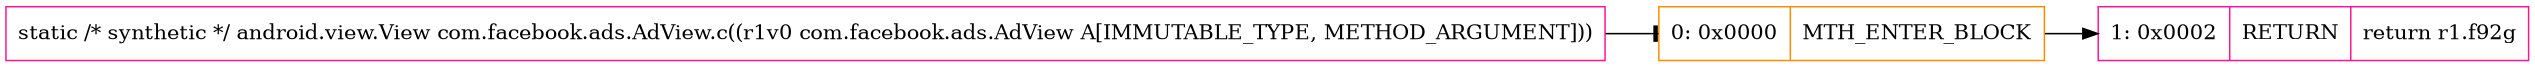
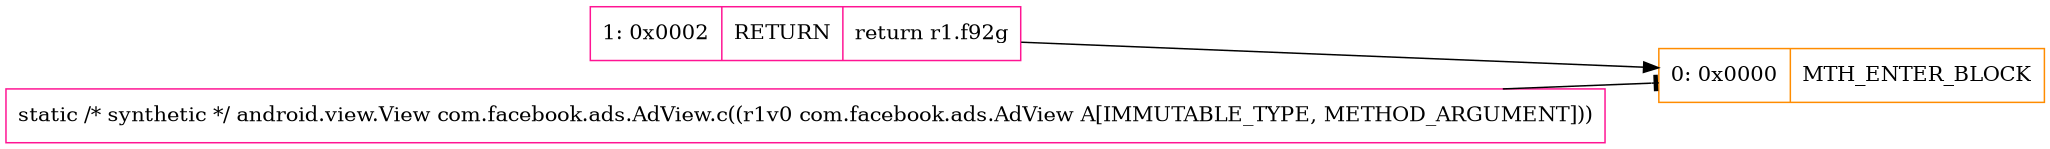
edge "0: 0x0000" -> "1: 0x0002": reversed
